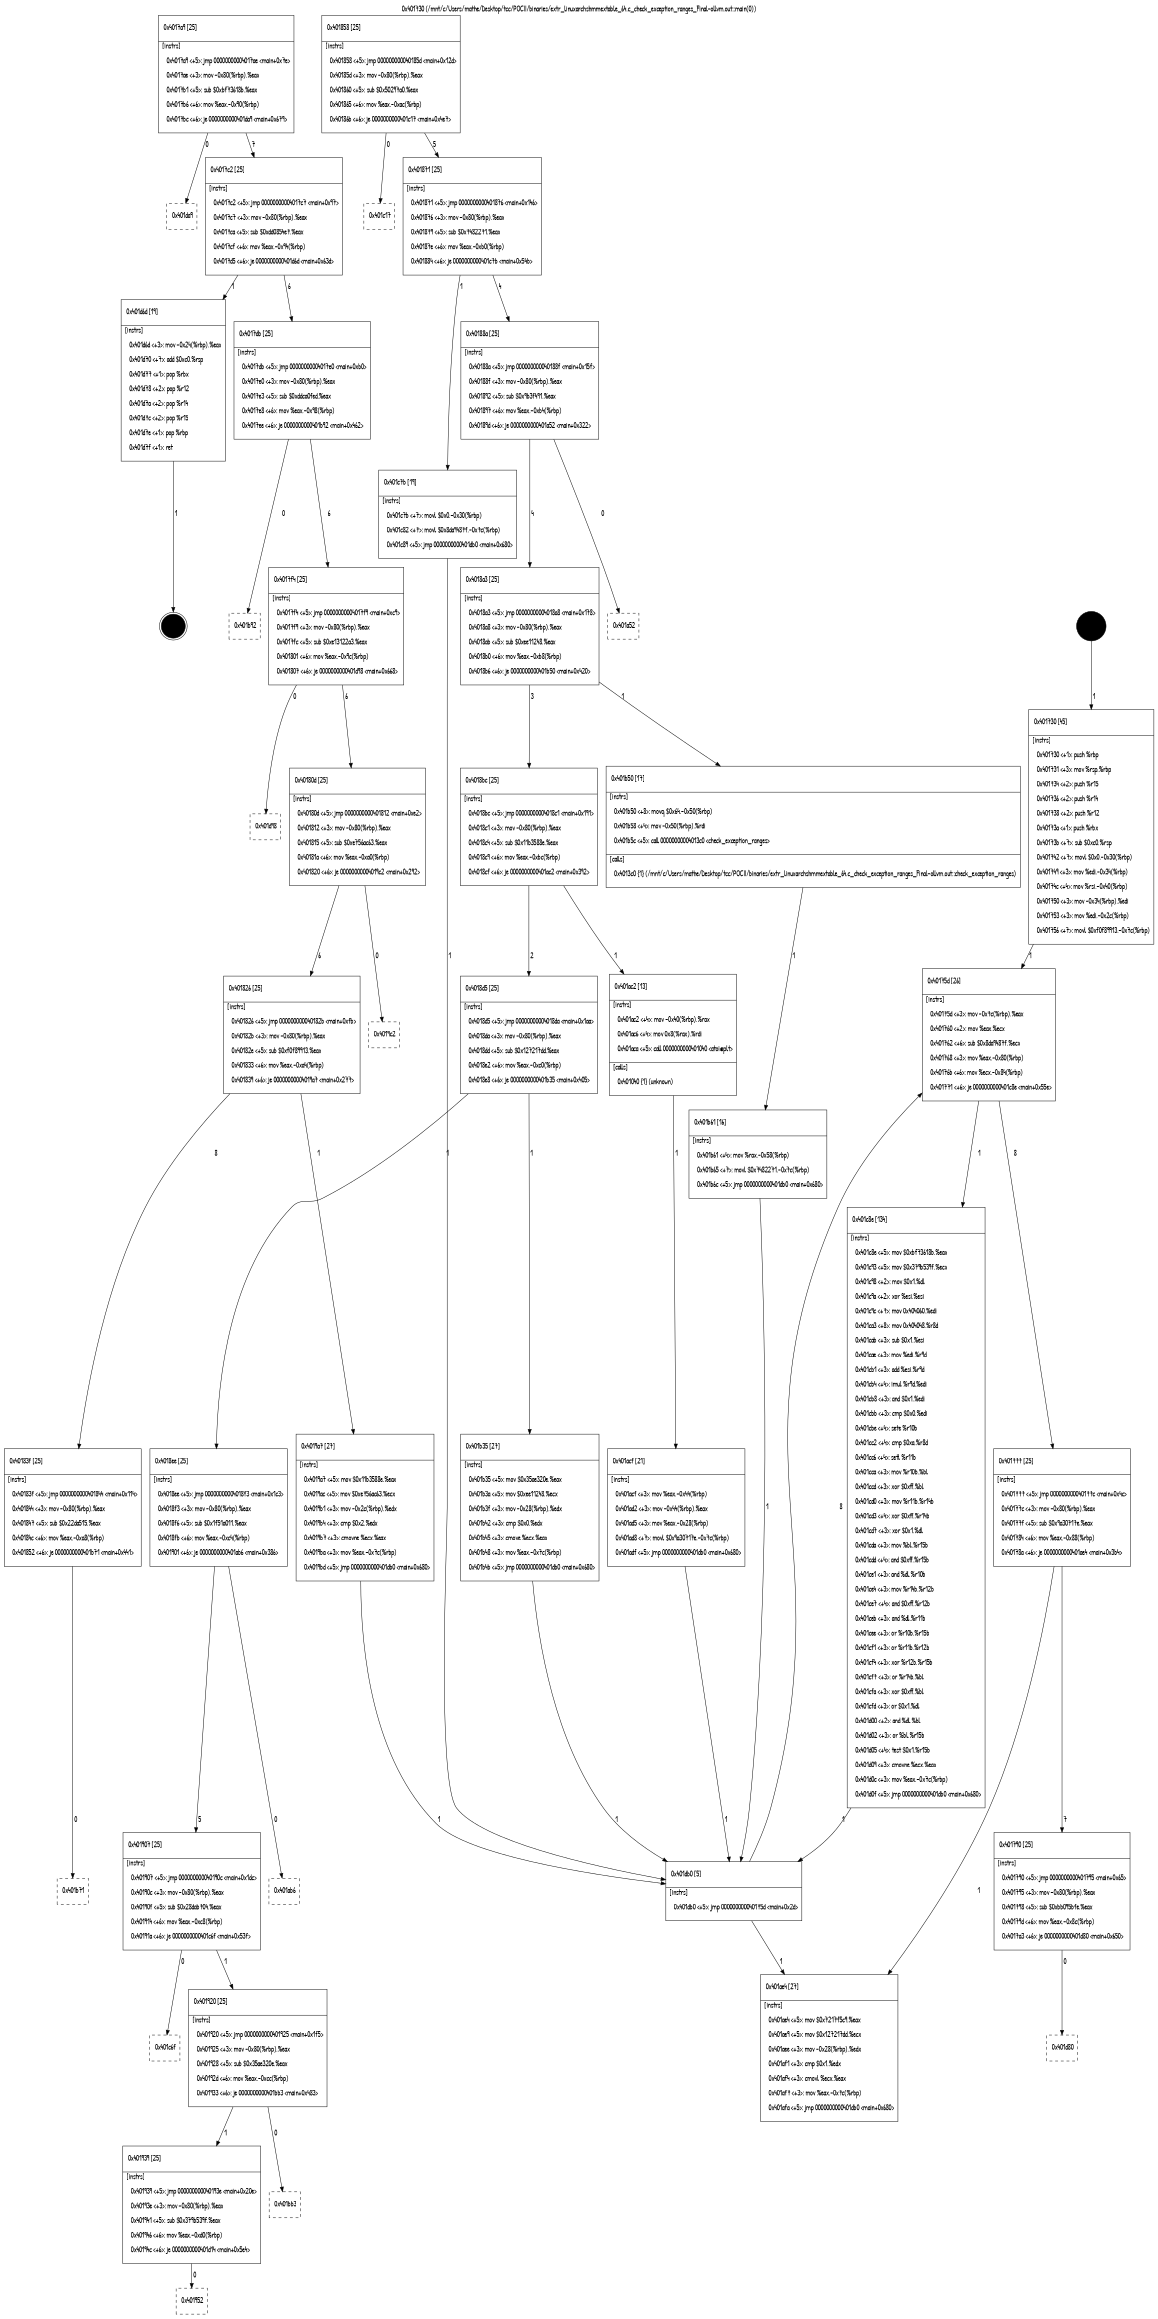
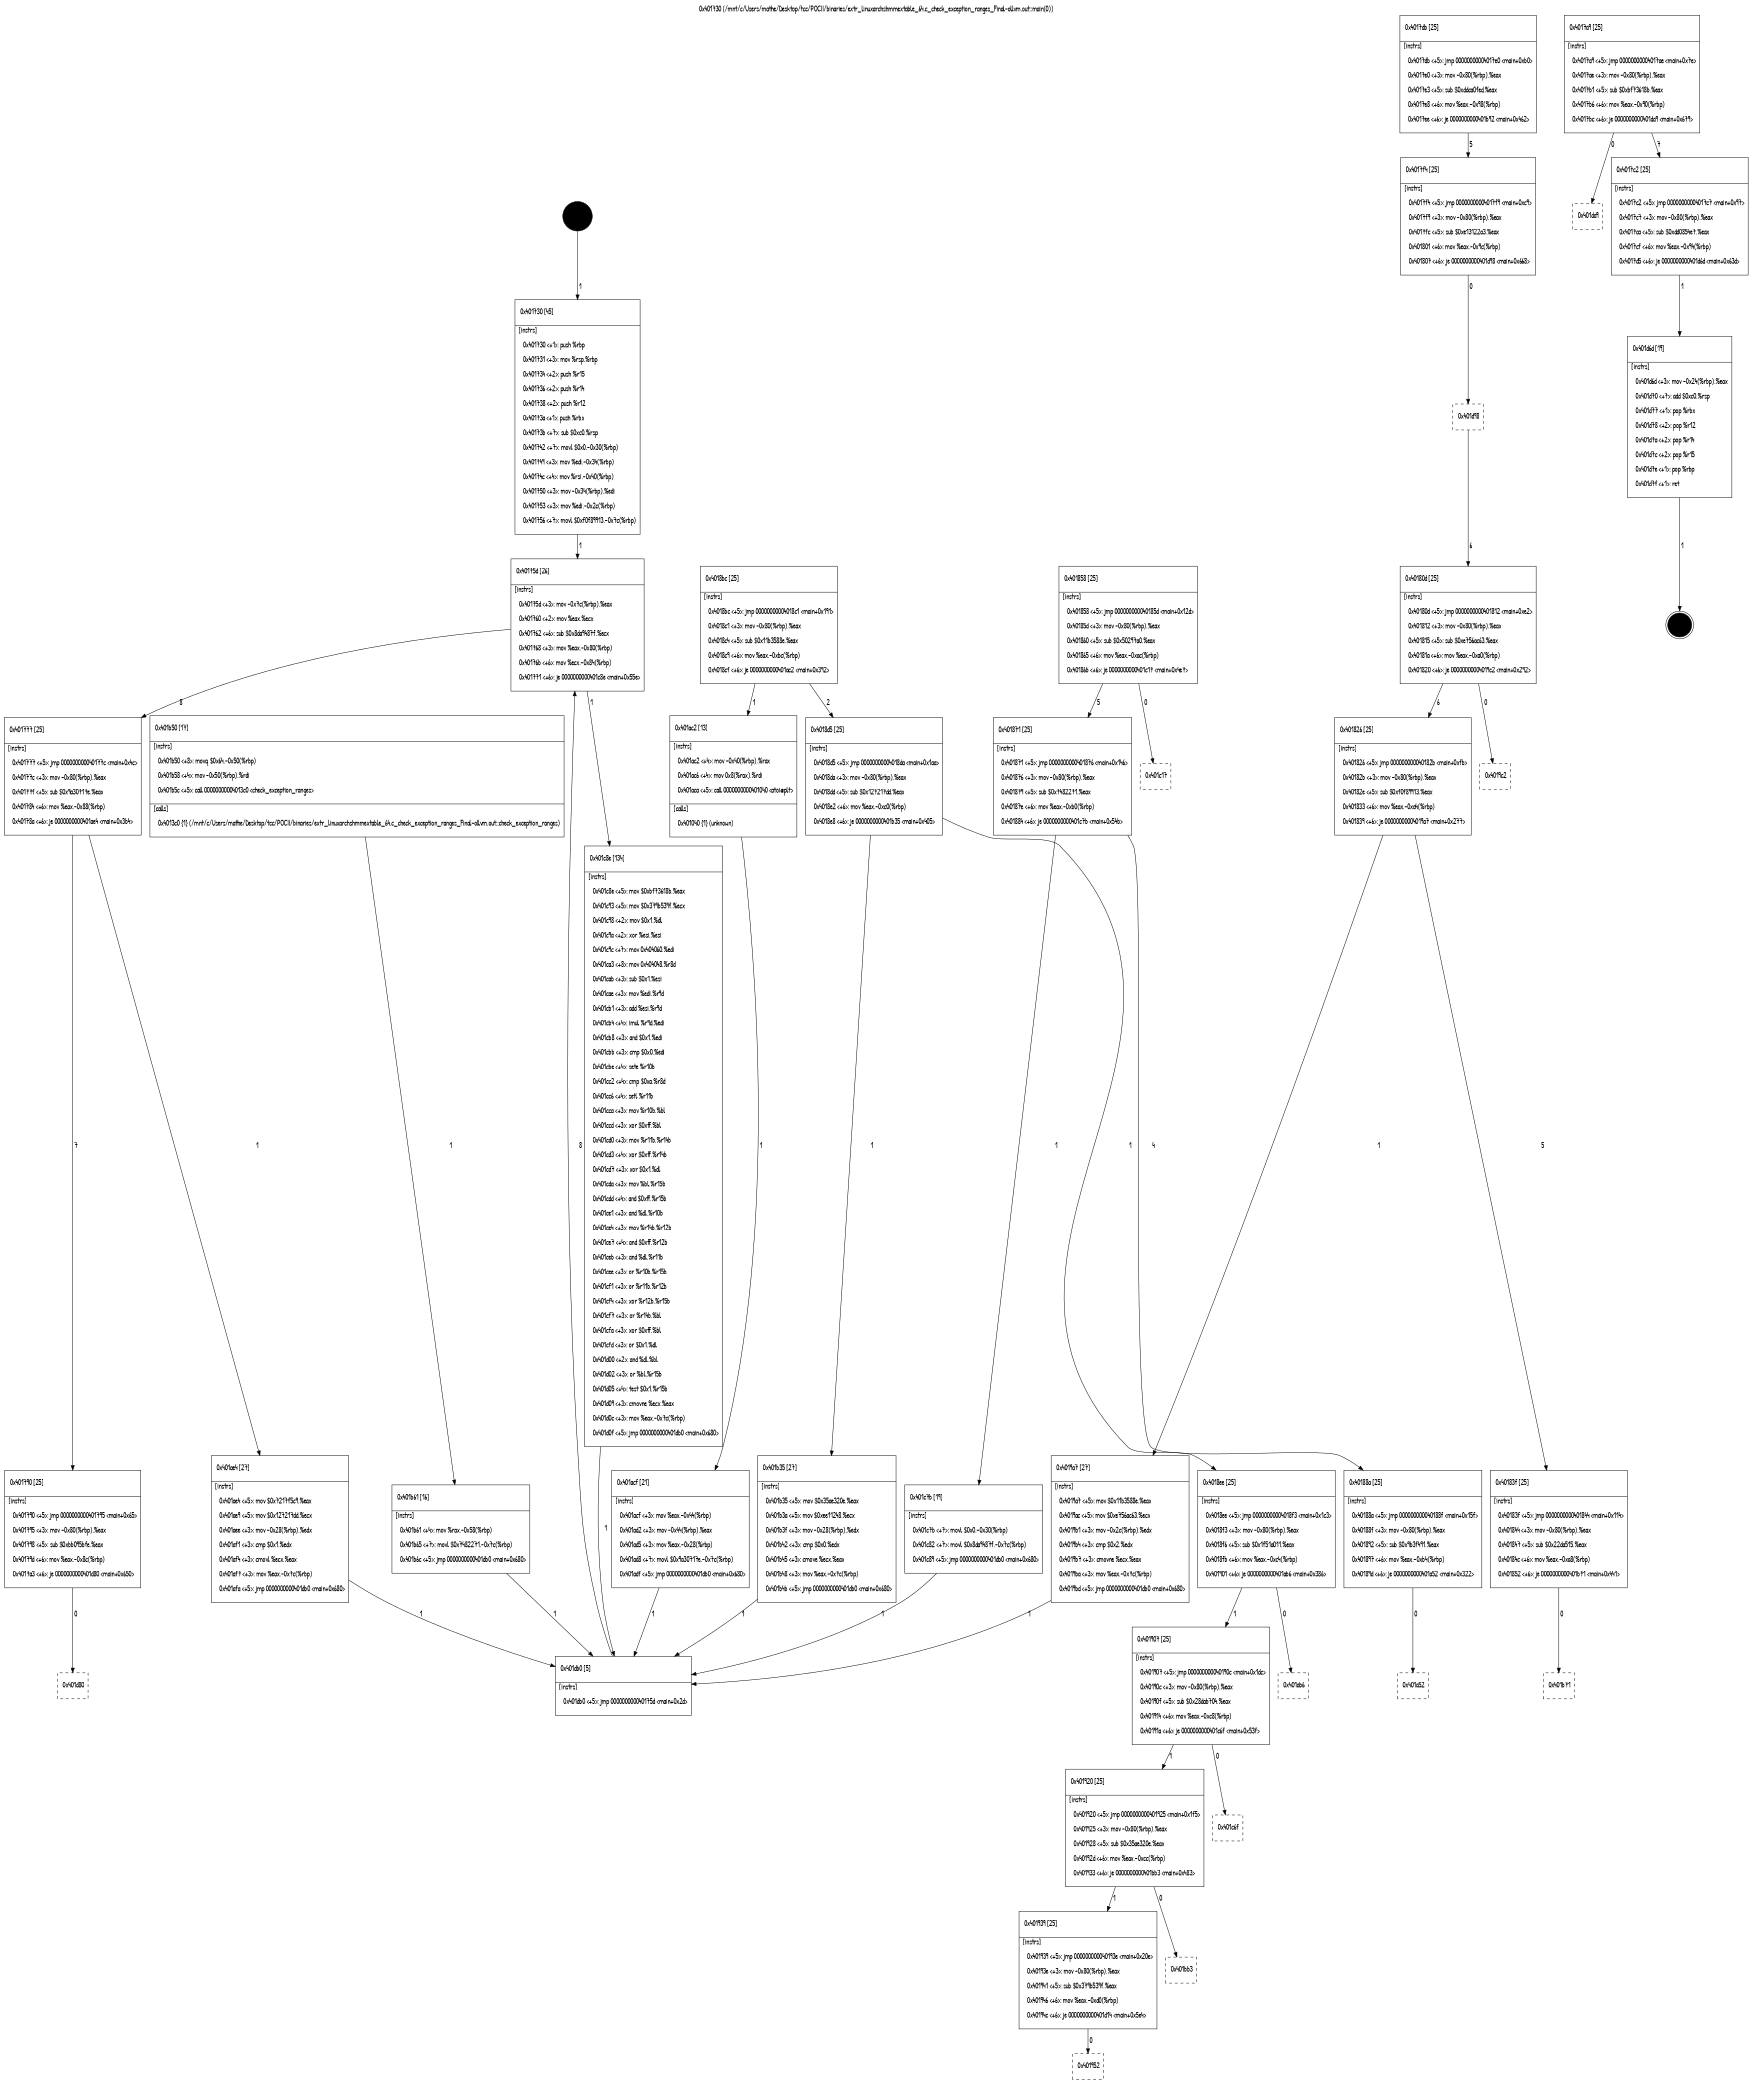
edge "0x4017c2 [25]" -> "0x4017db [25]": removed, label "6"
edge "0x4017db [25]" -> "0x4017f4 [25]": label " 6" -> " 5"
node "0x401b92": removed
node "0x4018a3 [25]": removed
edge "0x4017f4 [25]" -> "0x40180d [25]": now "0x401d98" -> "0x40180d [25]"
edge "0x401826 [25]" -> "0x40183f [25]": label " 8" -> " 5"
edge "0x4018ee [25]" -> "0x401907 [25]": label " 5" -> " 1"
edge "0x401db0 [5]" -> "0x401ae4 [27]": reversed
